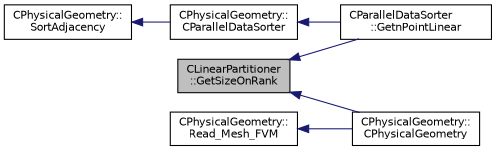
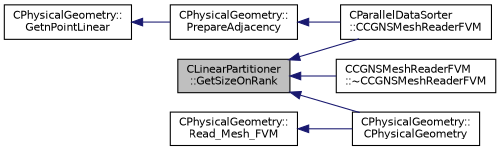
node "CPhysicalGeometry:: SortAdjacency": label "CPhysicalGeometry:: SortAdjacency" -> "CPhysicalGeometry:: GetnPointLinear"
node "CPhysicalGeometry:: CParallelDataSorter": label "CPhysicalGeometry:: CParallelDataSorter" -> "CPhysicalGeometry:: PrepareAdjacency"
node "CParallelDataSorter ::GetnPointLinear": label "CParallelDataSorter ::GetnPointLinear" -> "CParallelDataSorter ::CCGNSMeshReaderFVM"
node "CCGNSMeshReaderFVM ::~CCGNSMeshReaderFVM": added
